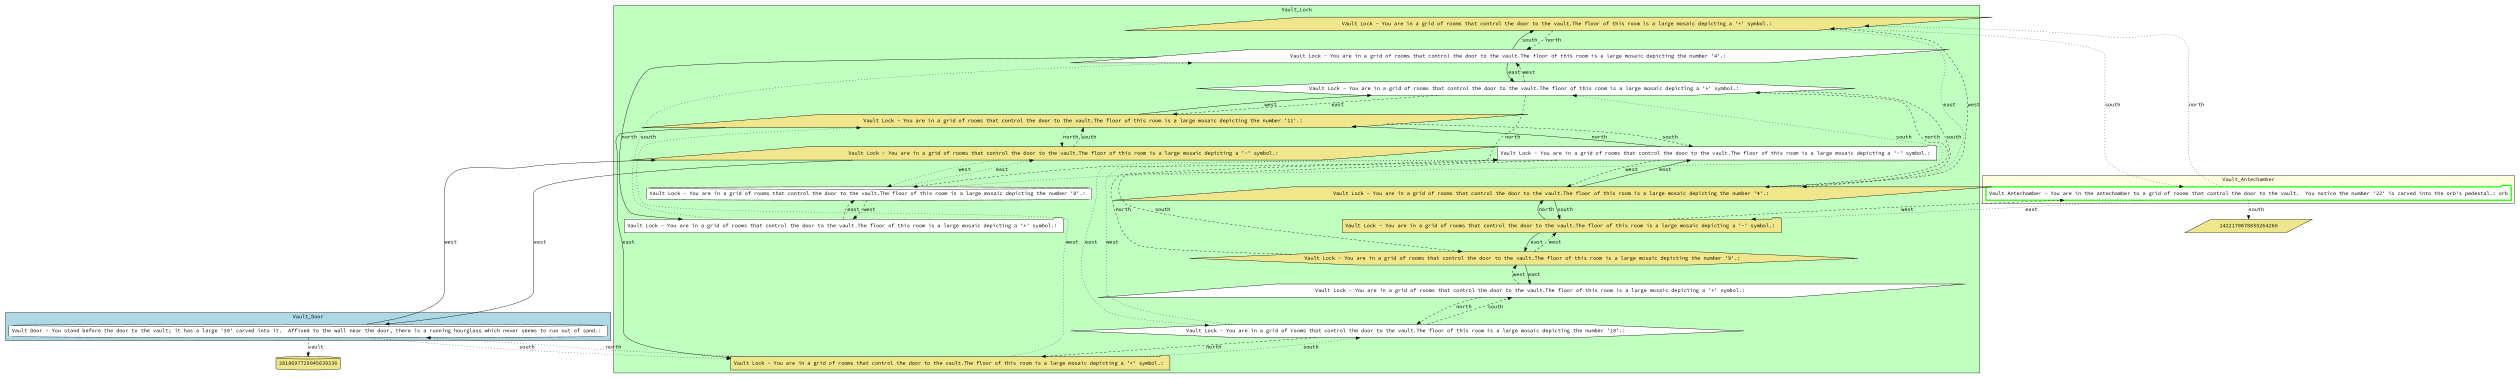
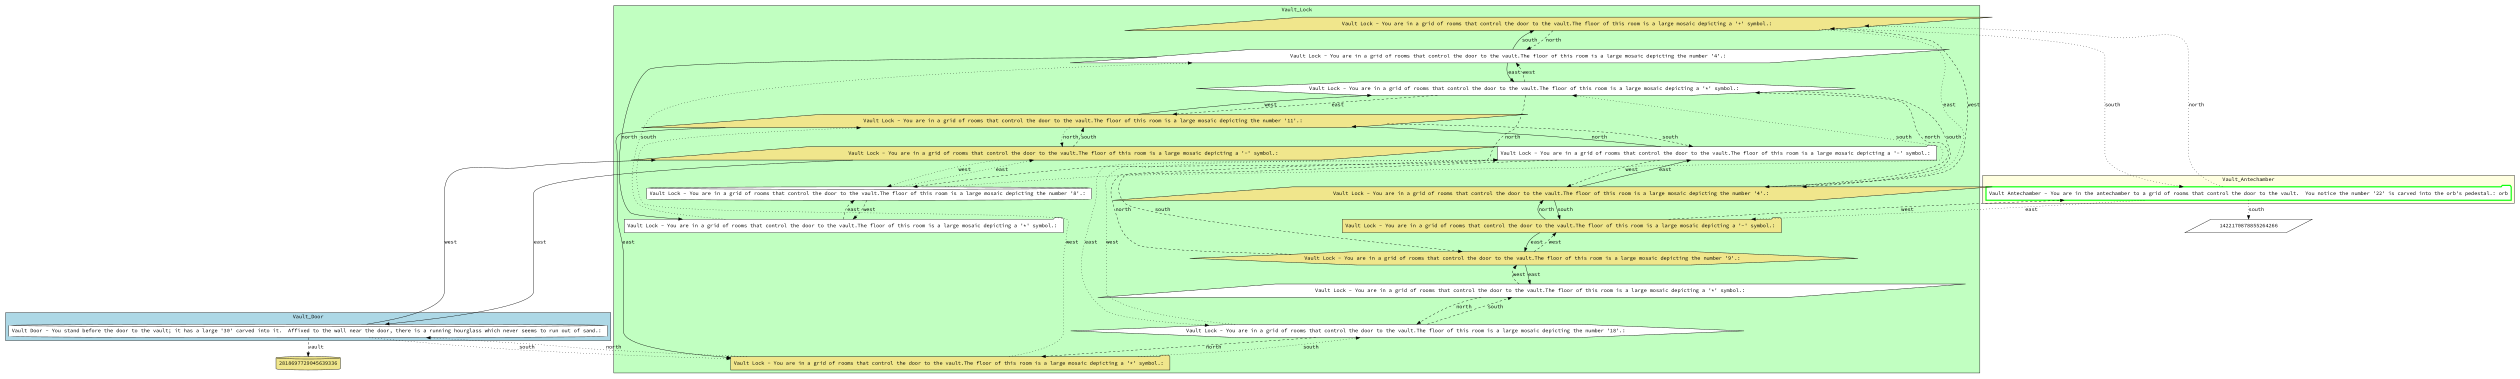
node "1422170878855264266": fillcolor khaki -> white
